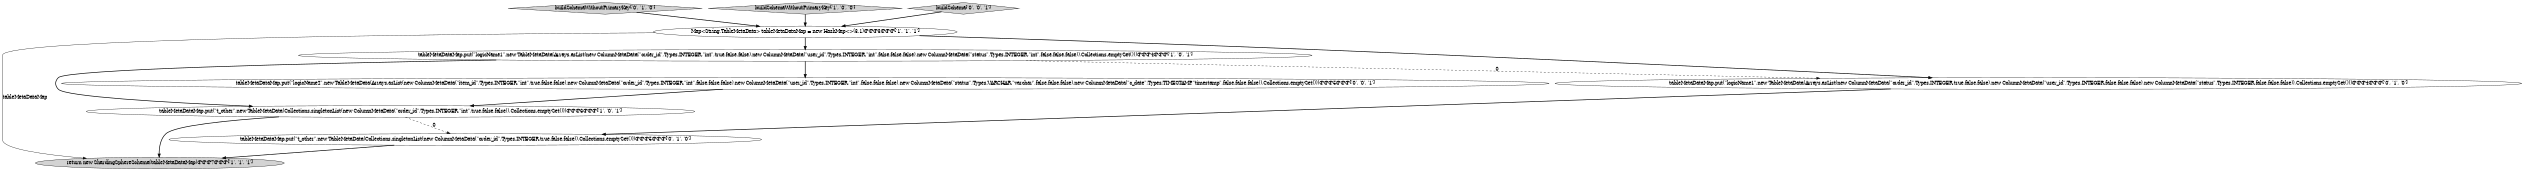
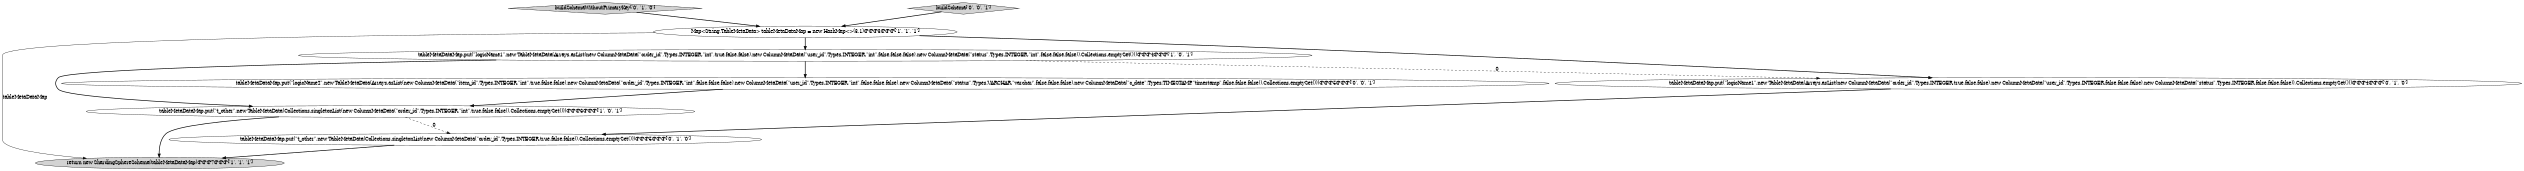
node "buildSchemaWithoutPrimaryKey['1', '0', '0']": removed
